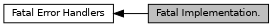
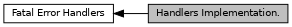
node "Fatal Implementation.": label "Fatal Implementation." -> "Handlers Implementation."
